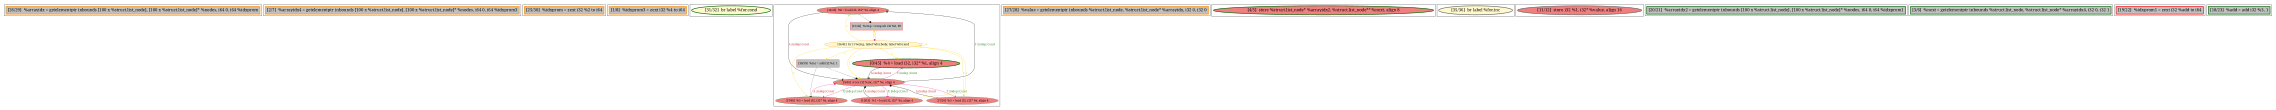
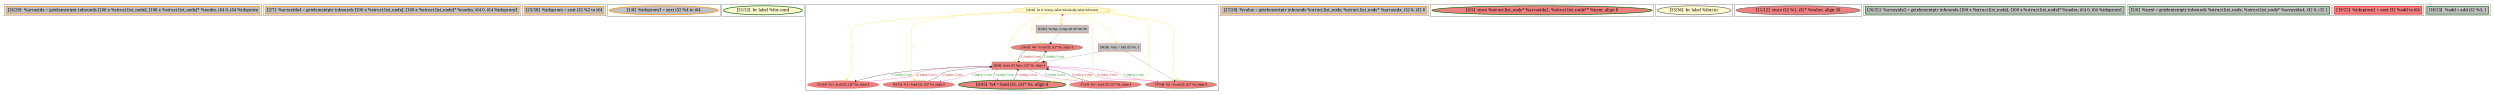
node "[1/8]  %idxprom3 = zext i32 %4 to i64": shape box -> ellipse
node "[19/22]  %idxprom1 = zext i32 %add to i64": fillcolor grey -> lightcoral
edge "[14/43]  %0 = load i32, i32* %i, align 4" -> "[15/42]  %cmp = icmp ult i32 %0, 99": reversed
node "[9/44]  store i32 %inc, i32* %i, align 4": shape ellipse -> box
node "[33/34]  %2 = load i32, i32* %i, align 4": added
